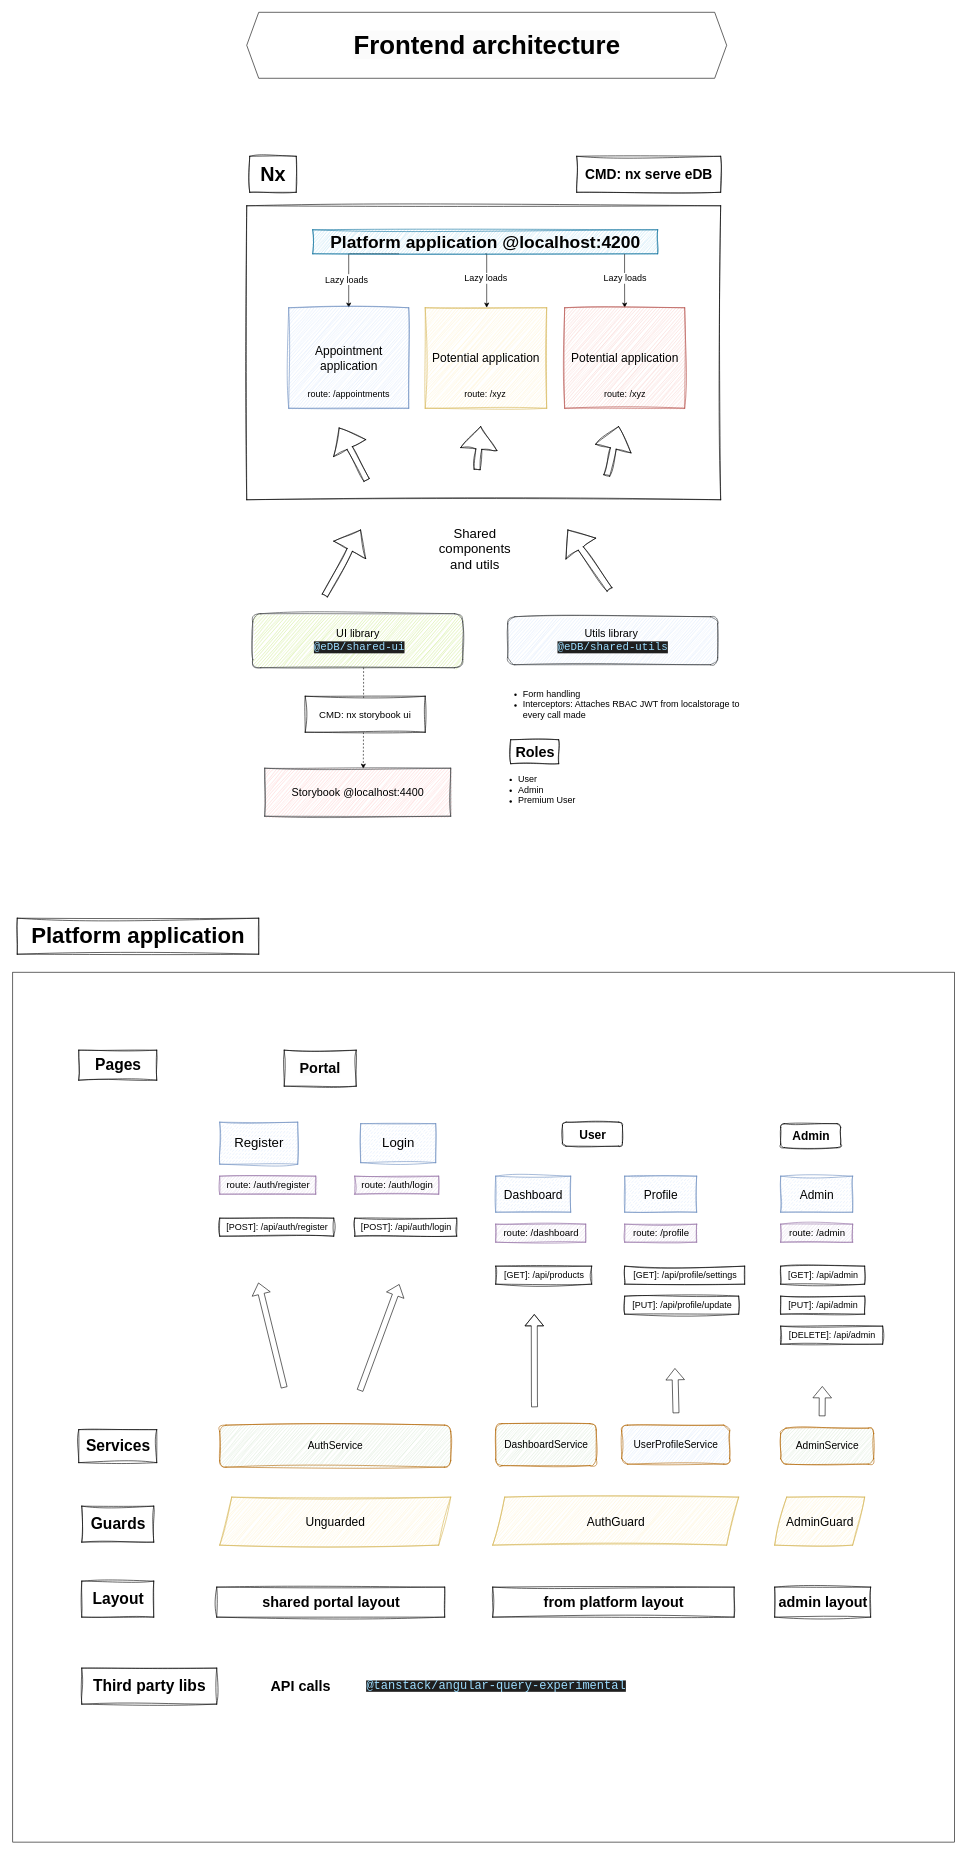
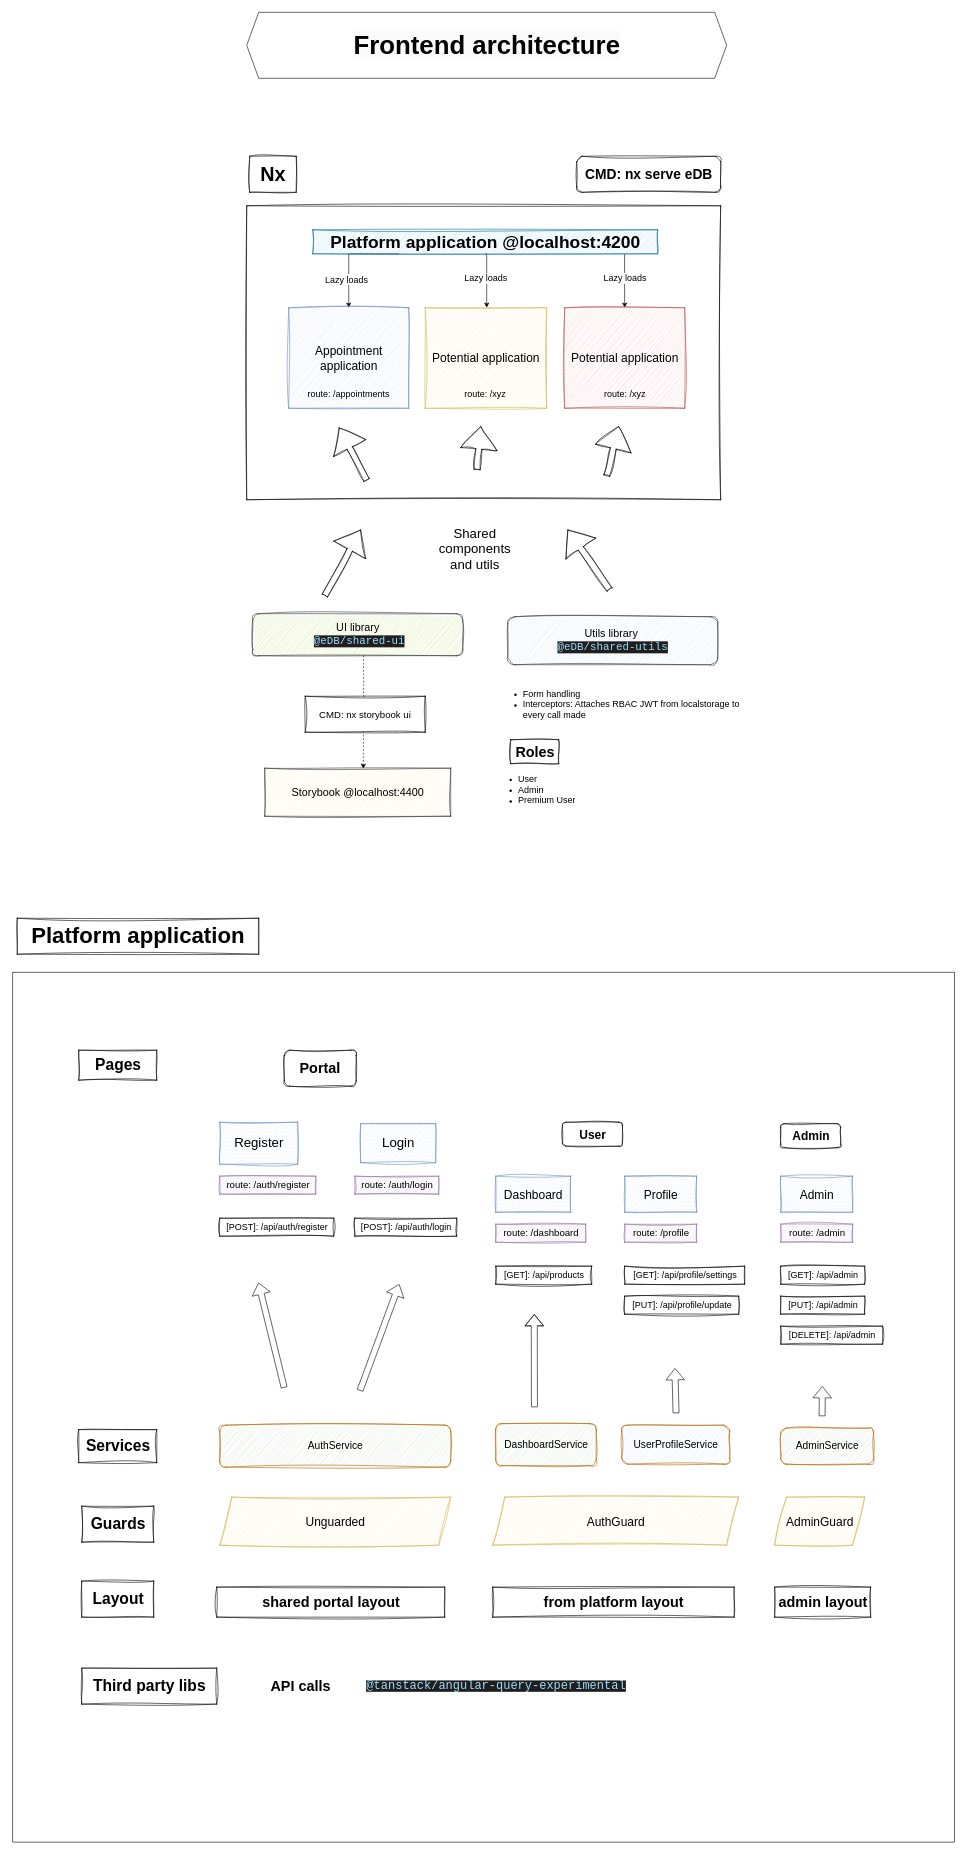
node "CMD: nx serve eDB": shape rectangle -> rounded rectangle
node "UI library @eDB/shared-ui": size 210x54 -> 210x42
node "Storybook @localhost:4400": fillcolor #ffcccc -> #fff2cc
node "Portal": shape rectangle -> rounded rectangle
